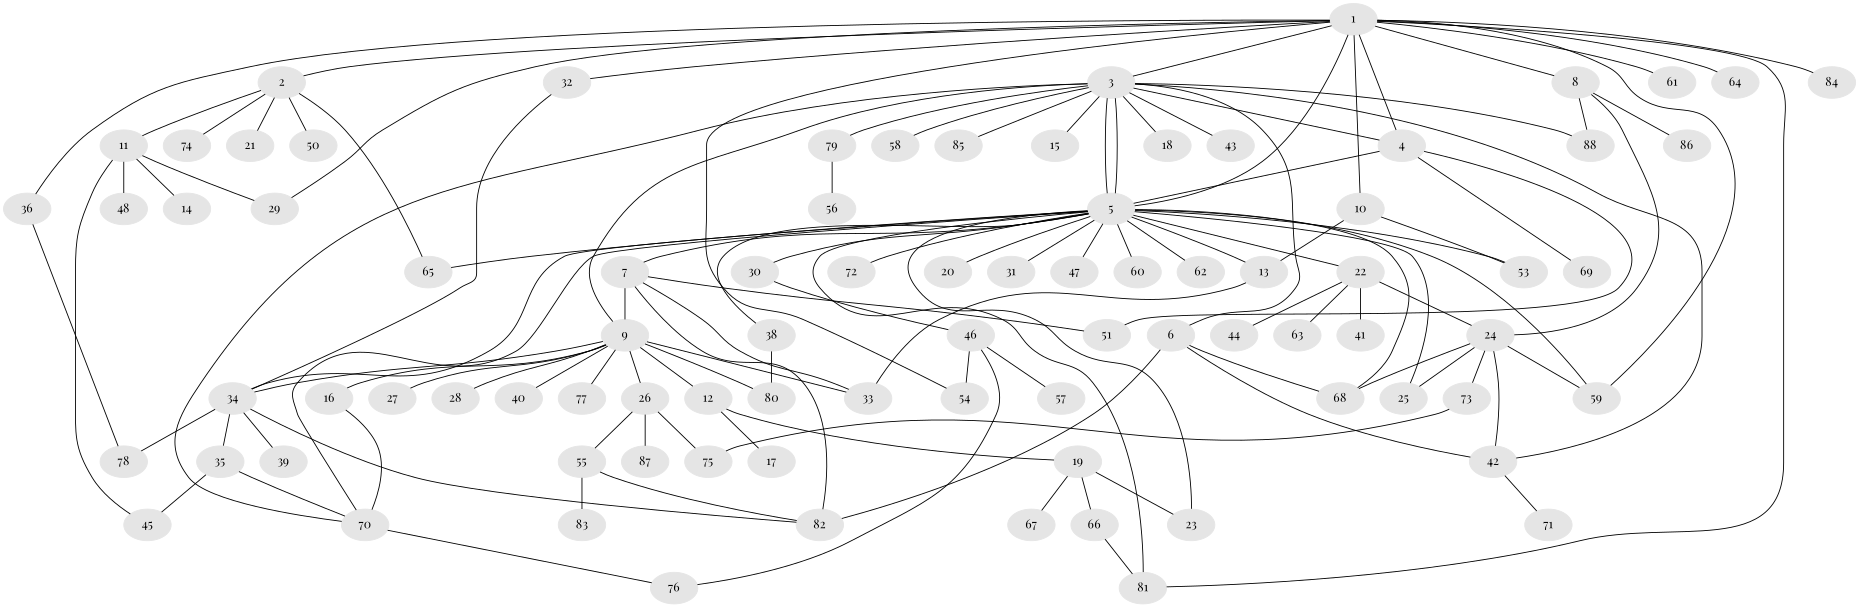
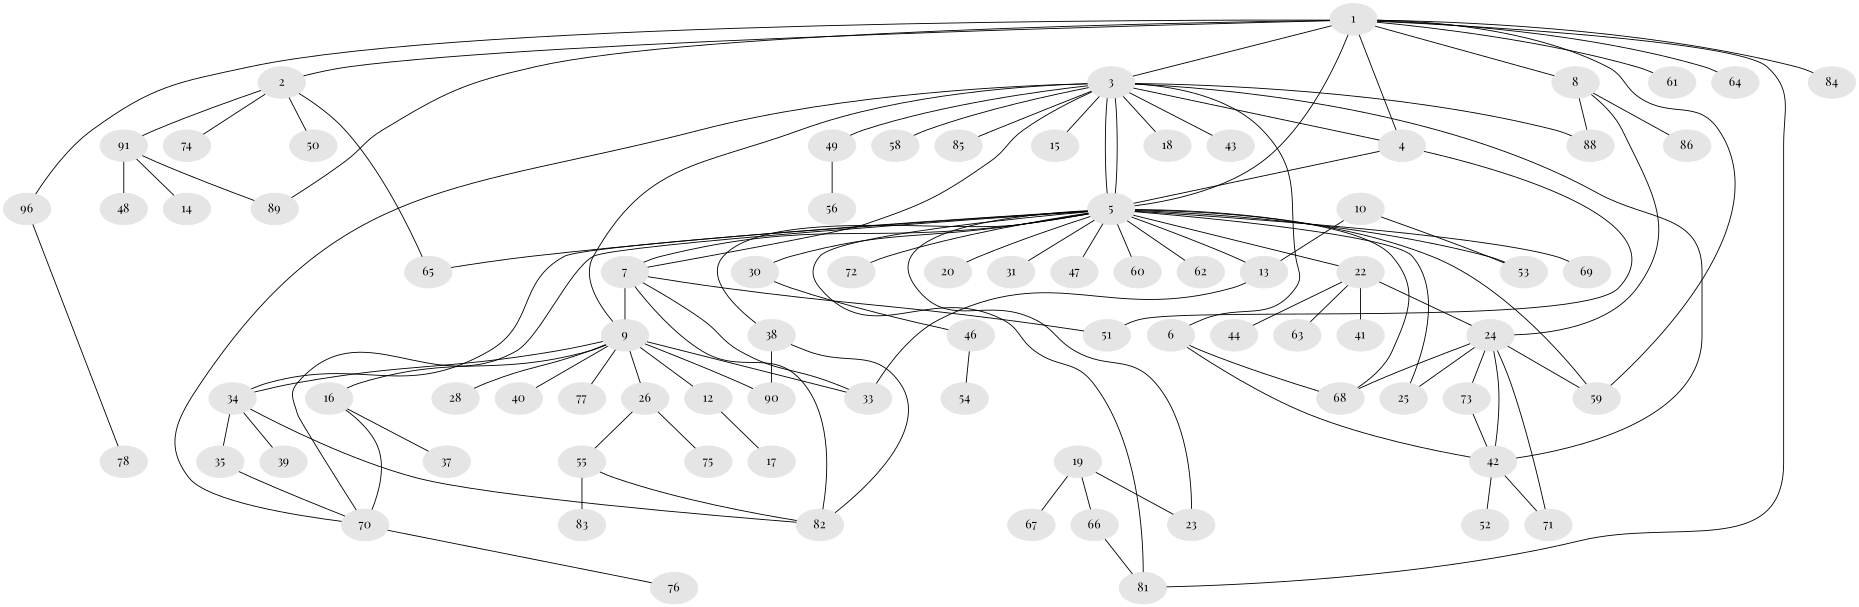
node "32": removed
edge "1" -- "54": removed
edge "1" -- "10": removed
node "11": label "11" -> "91"
node "21": removed
node "79": label "79" -> "49"
node "36": label "36" -> "96"
node "29": label "29" -> "89"
edge "4" -- "69": now "5" -- "69"
edge "3" -- "7": added
node "27": removed
node "80": label "80" -> "90"
node "57": removed
edge "34" -- "78": removed
edge "24" -- "71": added
edge "73" -- "75": now "73" -- "42"
edge "12" -- "19": removed
edge "6" -- "82": now "38" -- "82"
node "37": added
node "87": removed
edge "46" -- "76": removed
node "45": removed
node "52": added
